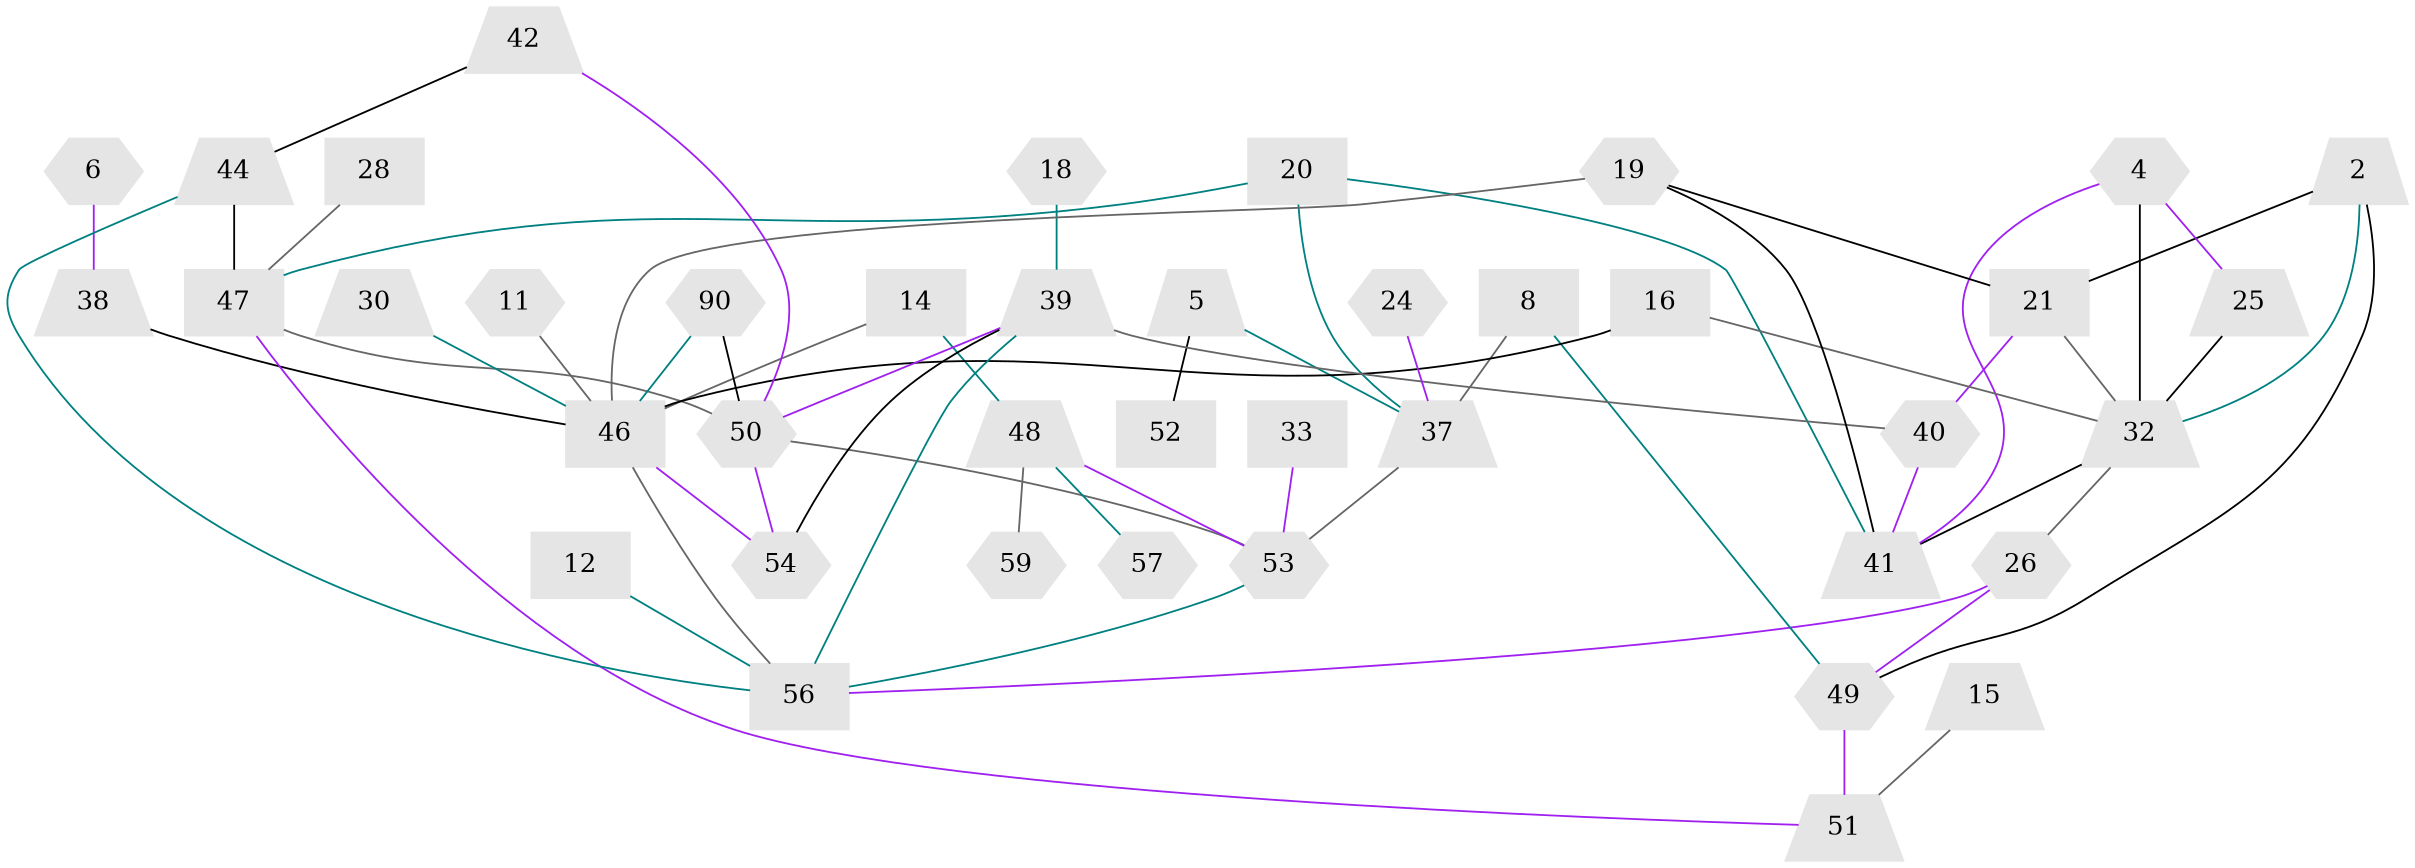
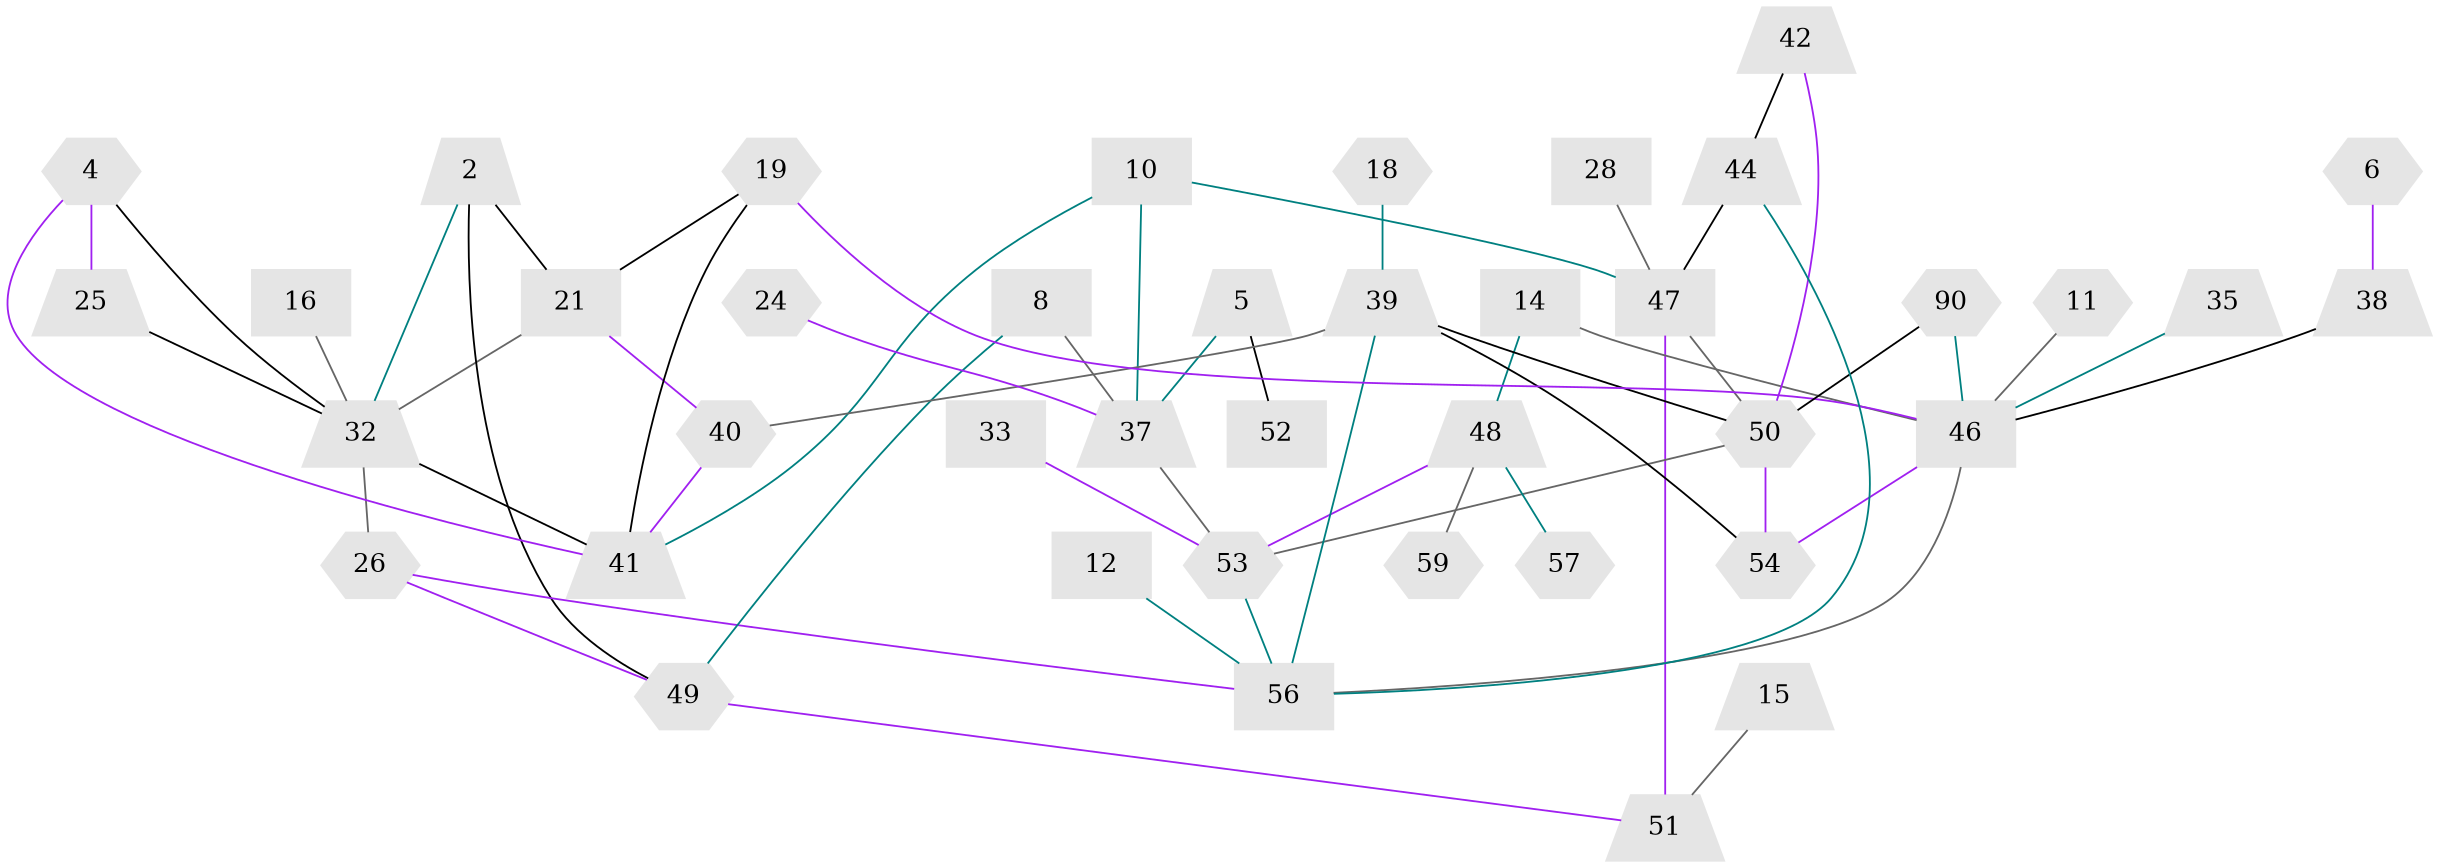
node "20": label "20" -> "10"
edge "19" -- "46": color gray40 -> purple
node "30": label "30" -> "35"
edge "16" -- "46": removed
edge "39" -- "50": color purple -> black
